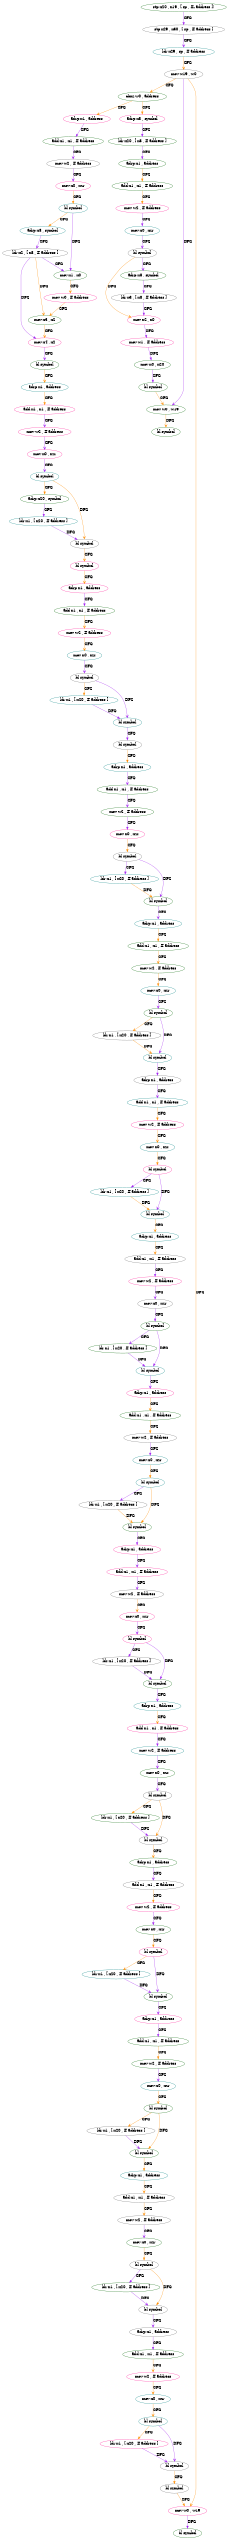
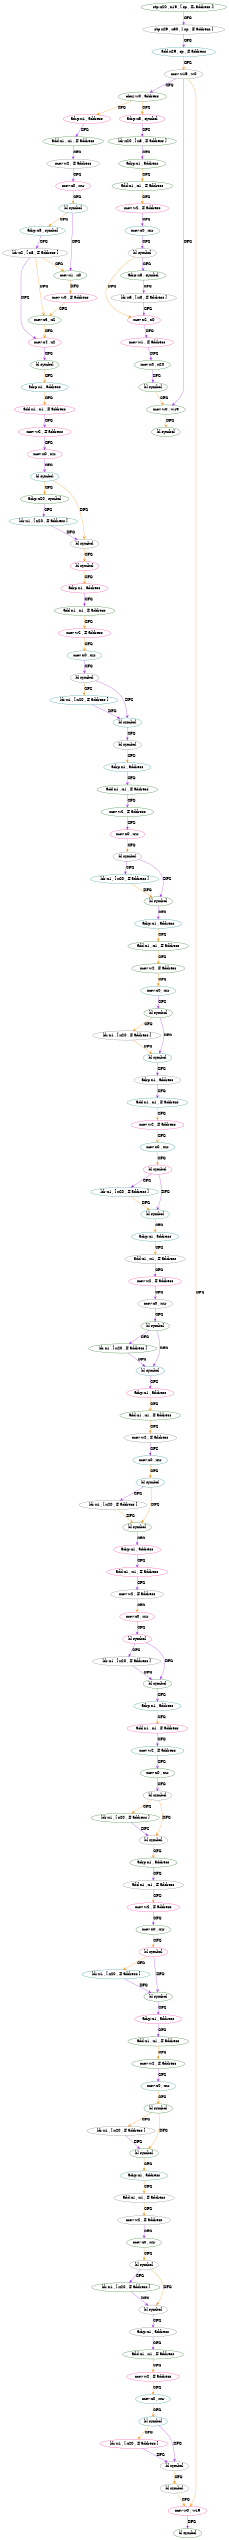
node "ldr x29 , sp , # address": label "ldr x29 , sp , # address" -> "add x29 , sp , # address"
edge "mov w19 , w0" -> "cbnz w0 , address": color darkorange -> purple
edge "ldr x2 , [ x8 , # address ]" -> "mov x1 , x0": color purple -> darkorange
edge "mov x1 , x0" -> "mov w0 , # address": label "CFG" -> "DFG"
